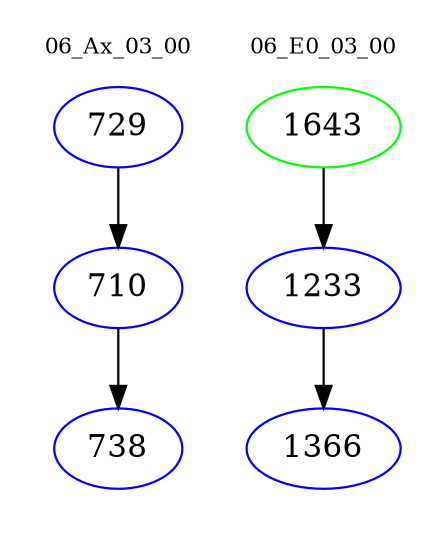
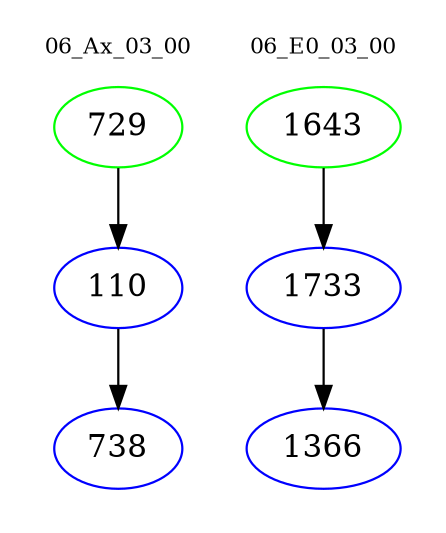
node "729": color blue -> green
node "710": label "710" -> "110"
node "1233": label "1233" -> "1733"
